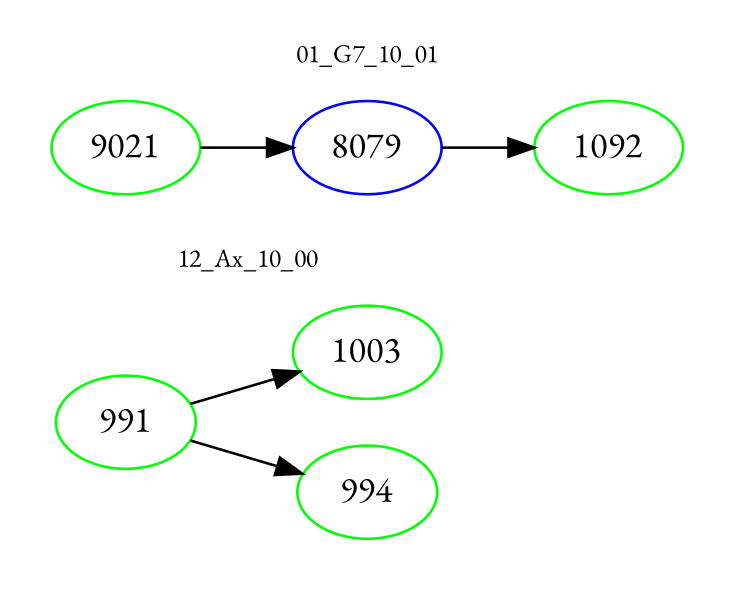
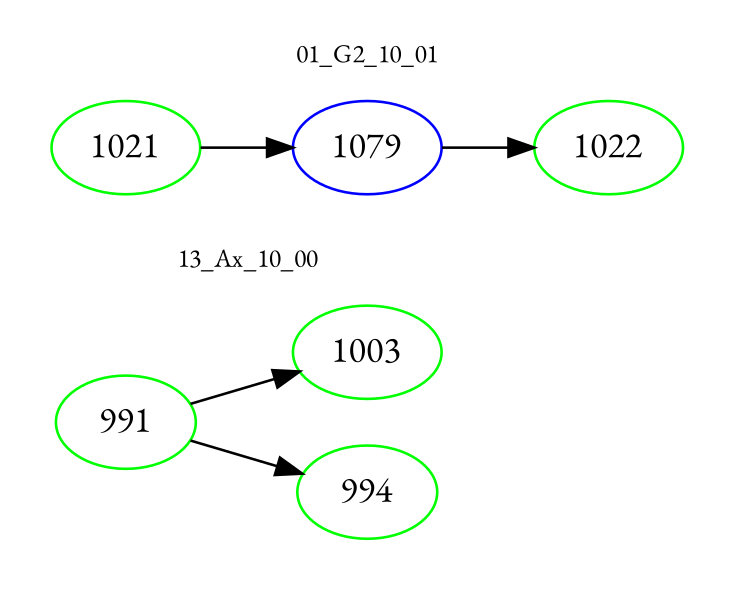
cluster "01_G7_10_01": label "01_G7_10_01" -> "01_G2_10_01"
node "9021": label "9021" -> "1021"
node "8079": label "8079" -> "1079"
node "1092": label "1092" -> "1022"
cluster "12_Ax_10_00": label "12_Ax_10_00" -> "13_Ax_10_00"
